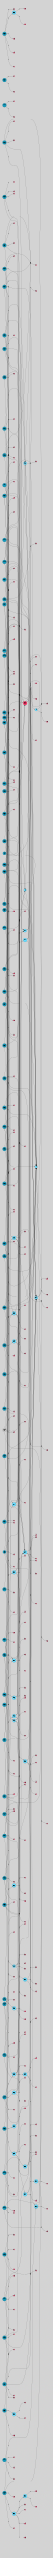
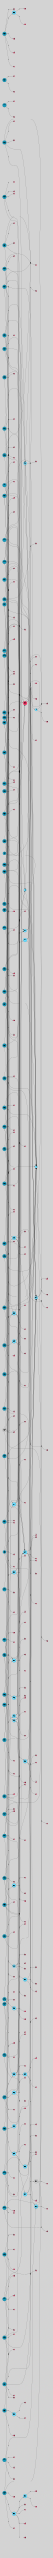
node "T430": added
node "T331": fillcolor #66ddff -> #cccccc
